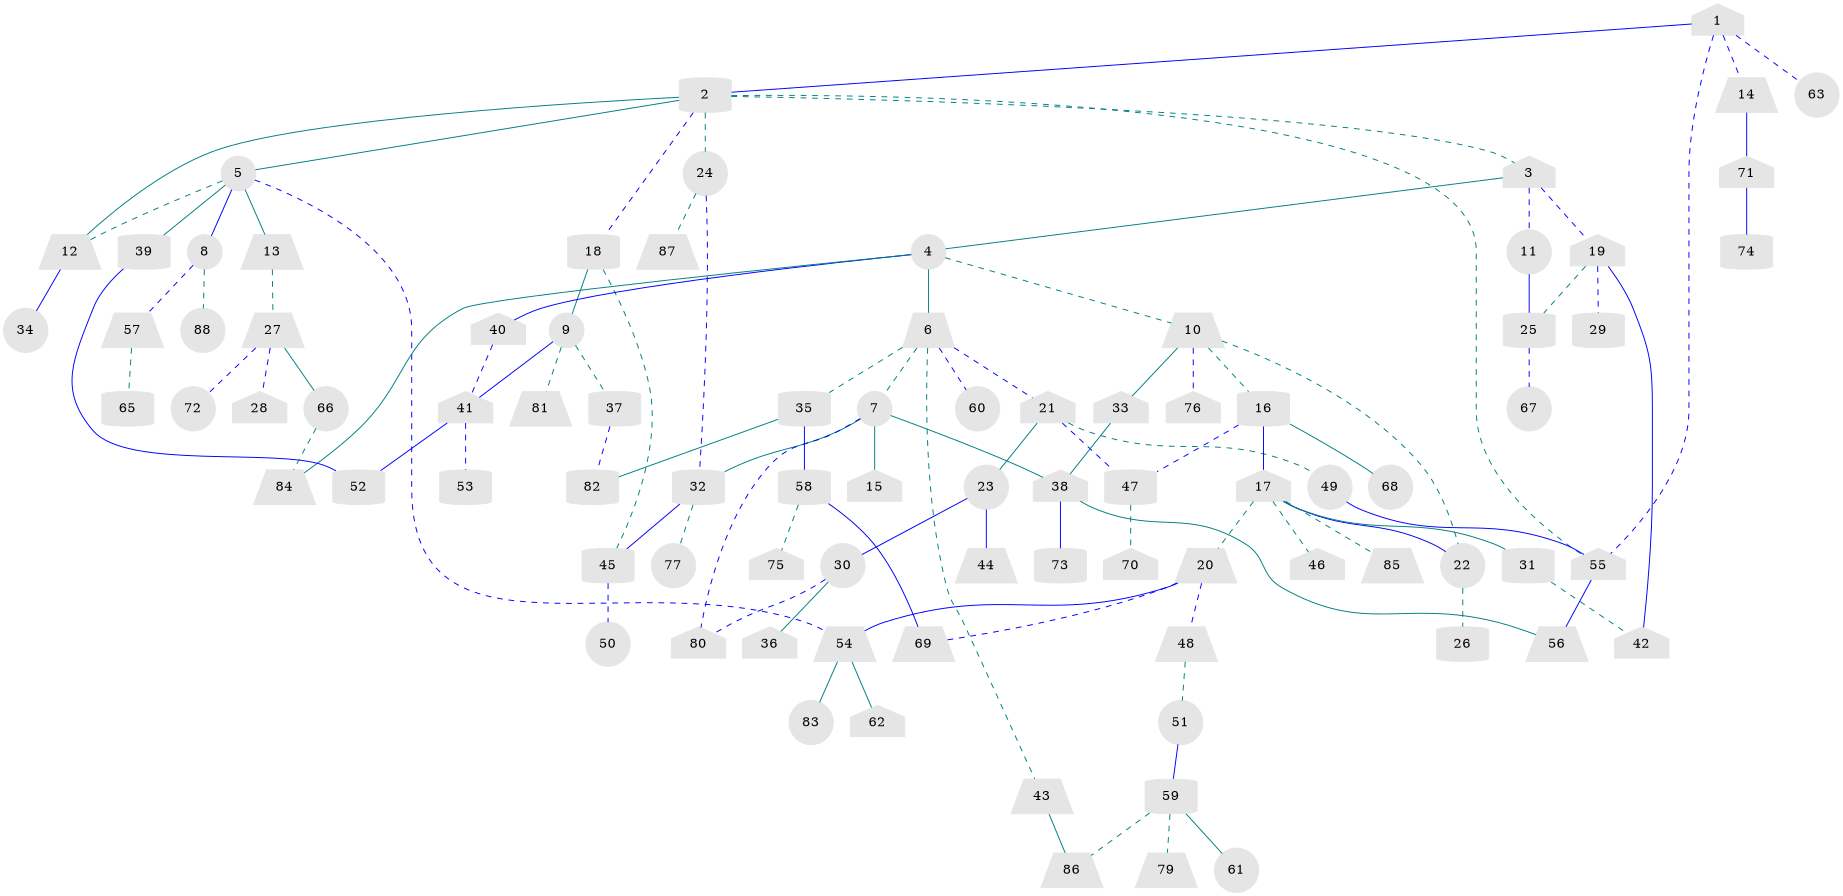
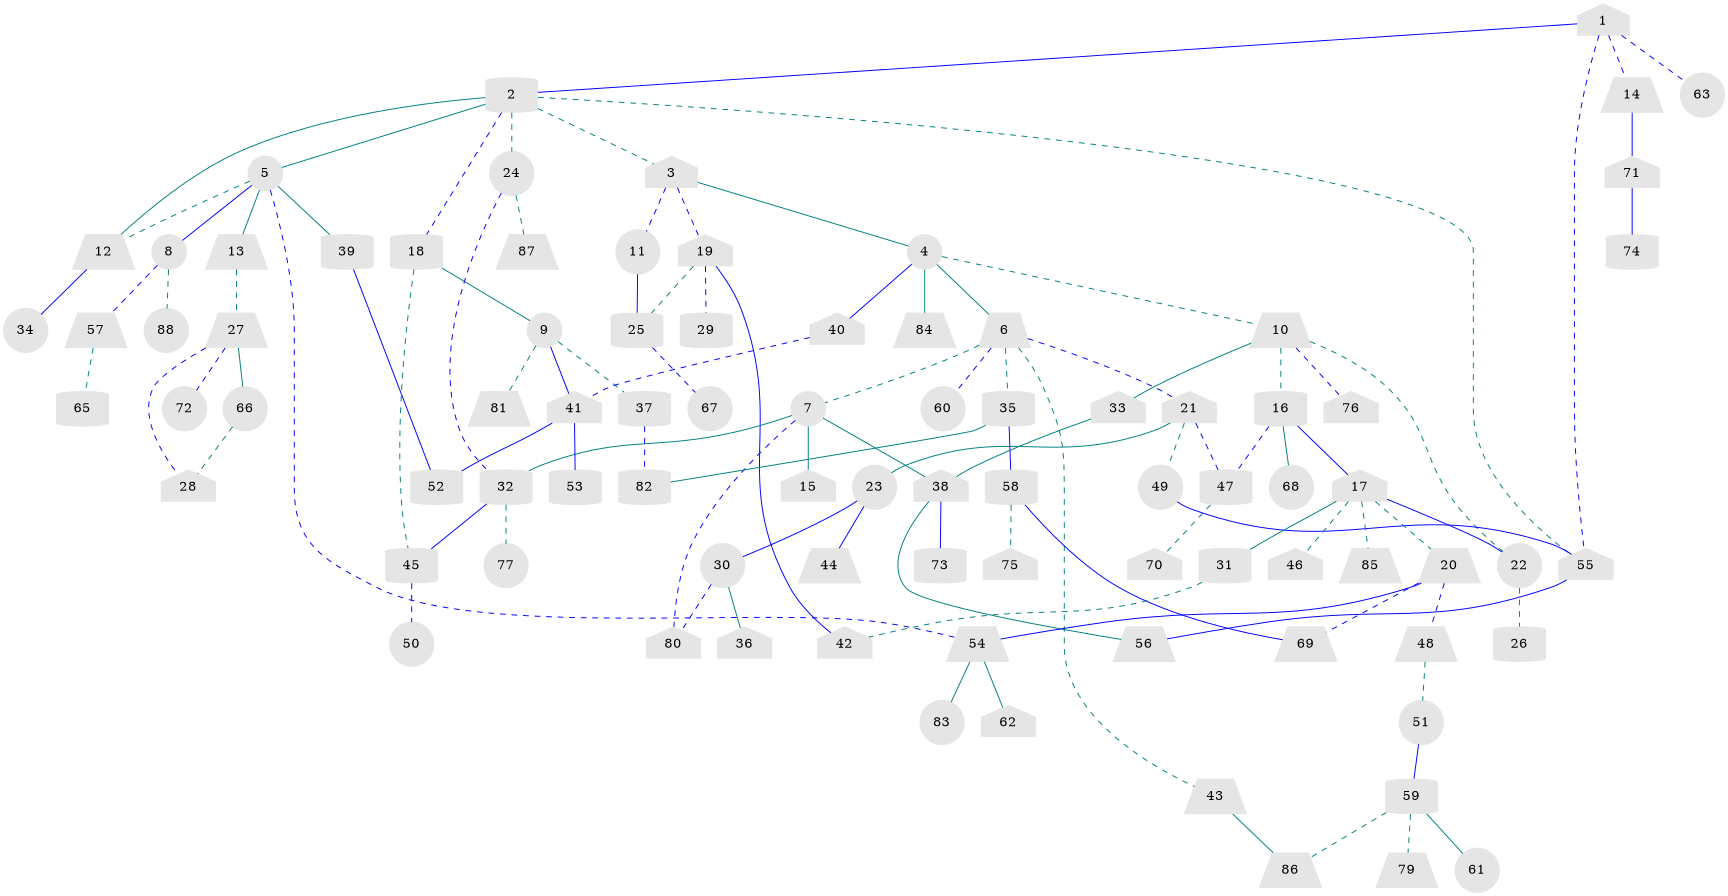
edge "41" -- "53": style dashed -> solid
edge "66" -- "84": now "66" -- "28"
